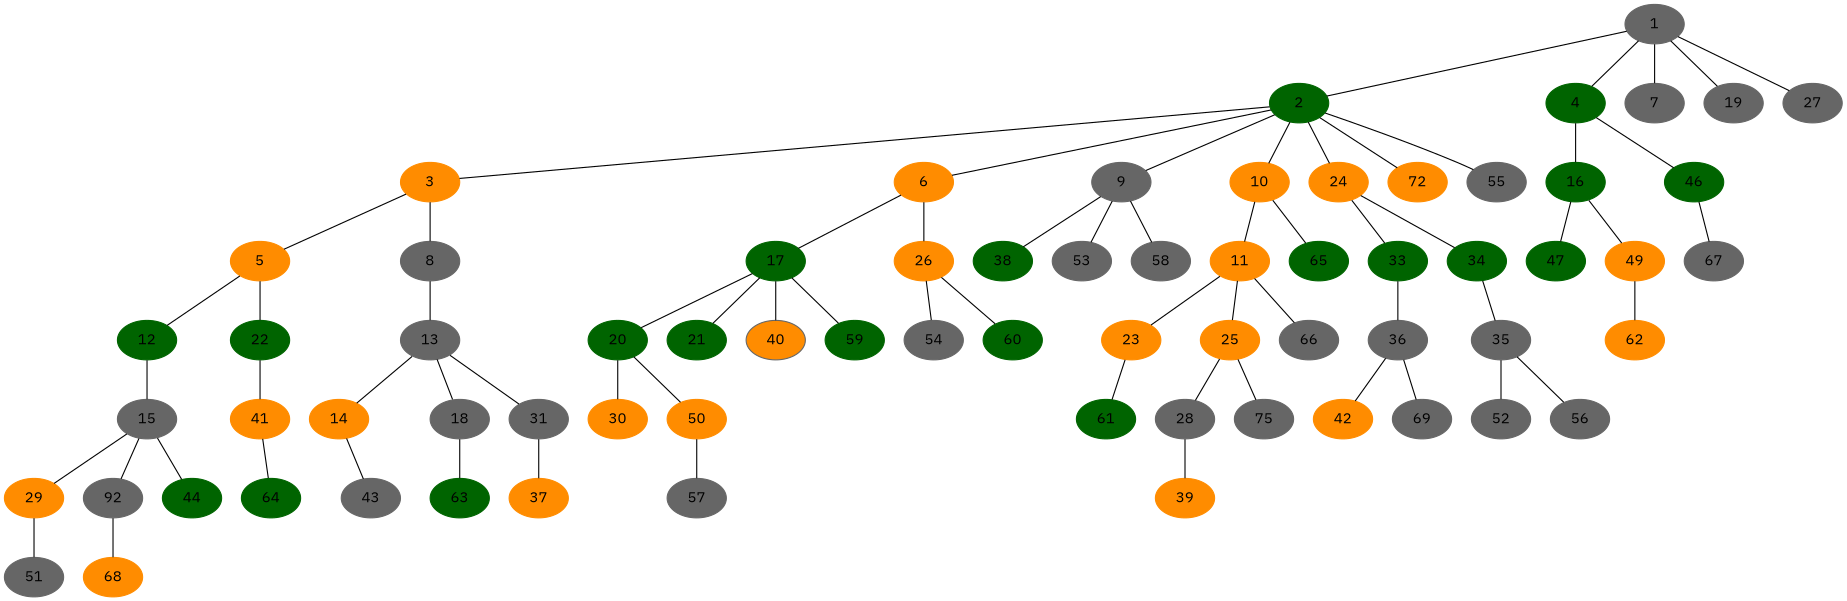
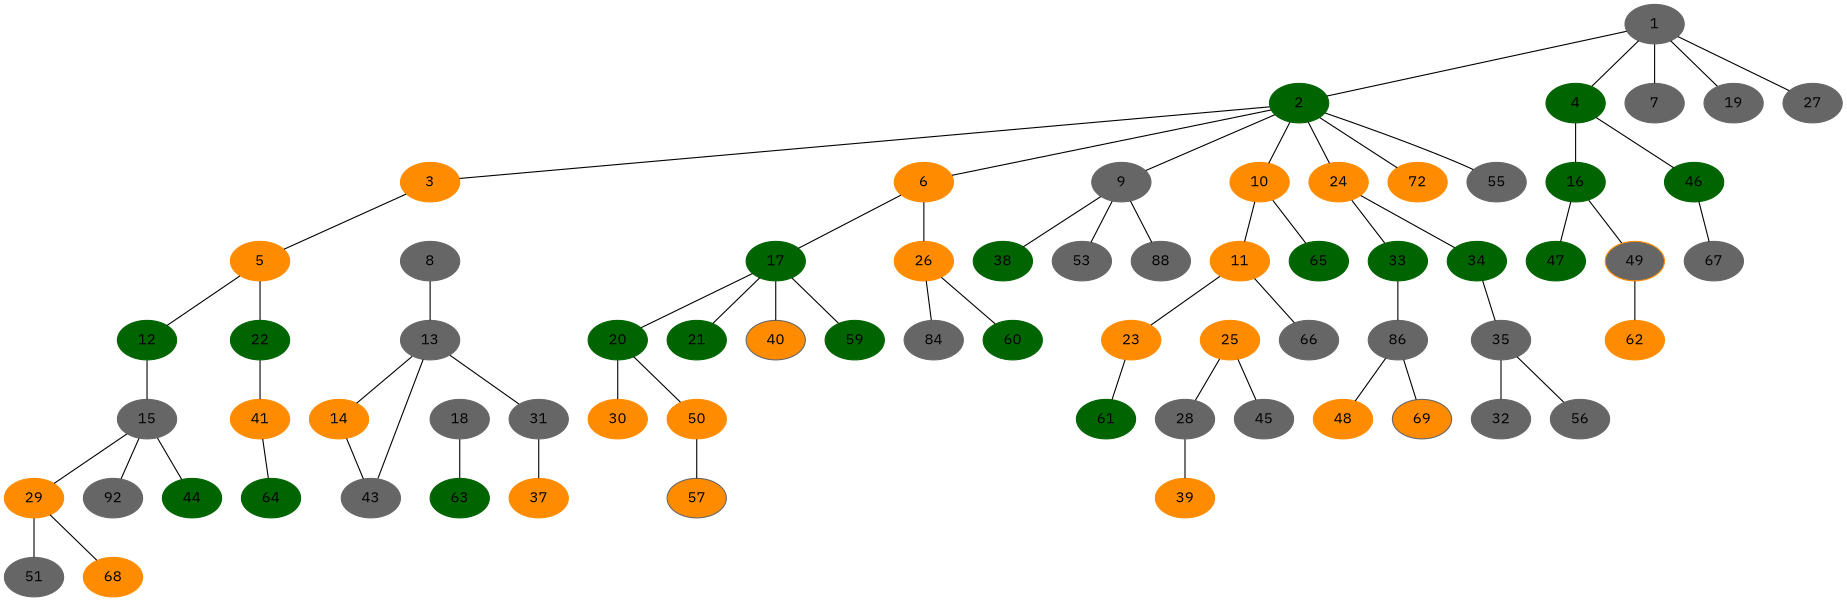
edge "3" -- "8": removed
node "58": label "58" -> "88"
node "49": fillcolor darkorange -> gray40
edge "11" -- "25": removed
node "54": label "54" -> "84"
node "36": label "36" -> "86"
edge "13" -- "18": now "13" -- "43"
node "75": label "75" -> "45"
node "42": label "42" -> "48"
node "69": fillcolor gray40 -> darkorange
node "52": label "52" -> "32"
node "57": fillcolor gray40 -> darkorange
edge "92" -- "68": now "29" -- "68"
